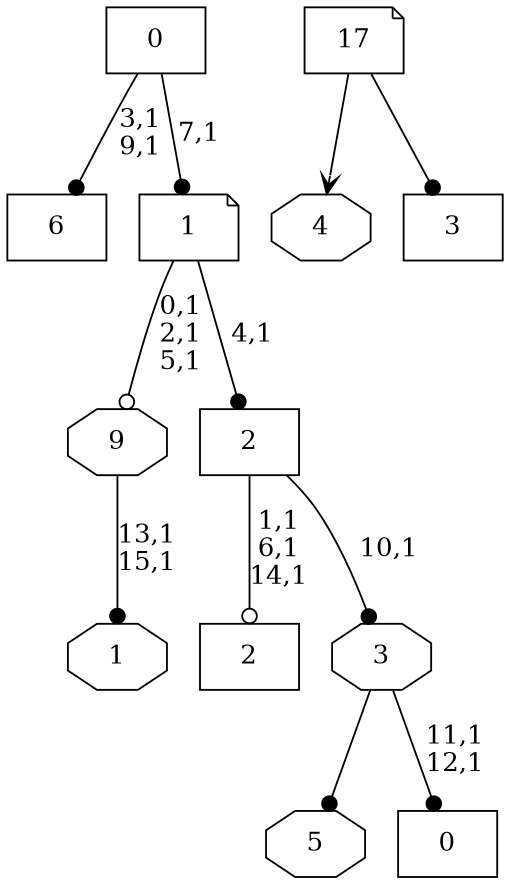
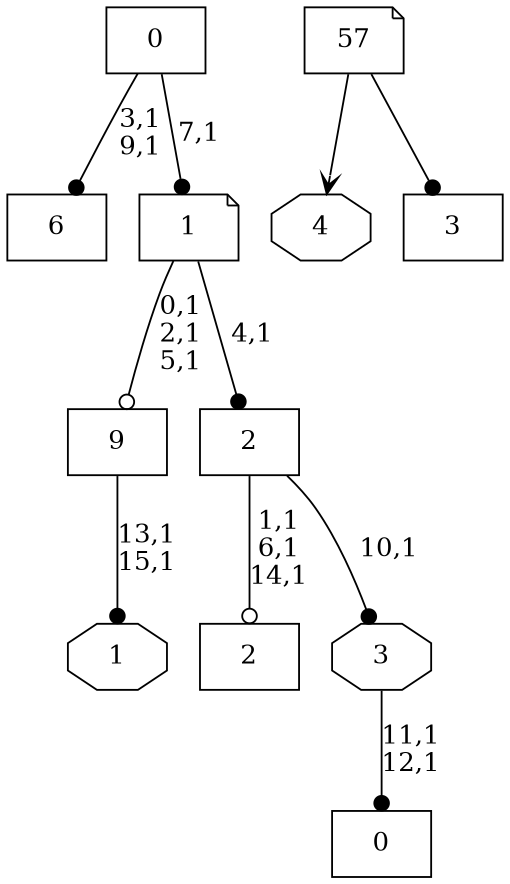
node "17": label "17" -> "57"
node "9": shape octagon -> box
node "5": removed
